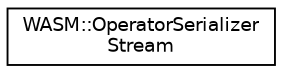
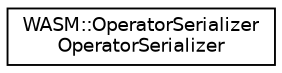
node "WASM::OperatorSerializer Stream": label "WASM::OperatorSerializer Stream" -> "WASM::OperatorSerializer OperatorSerializer"
